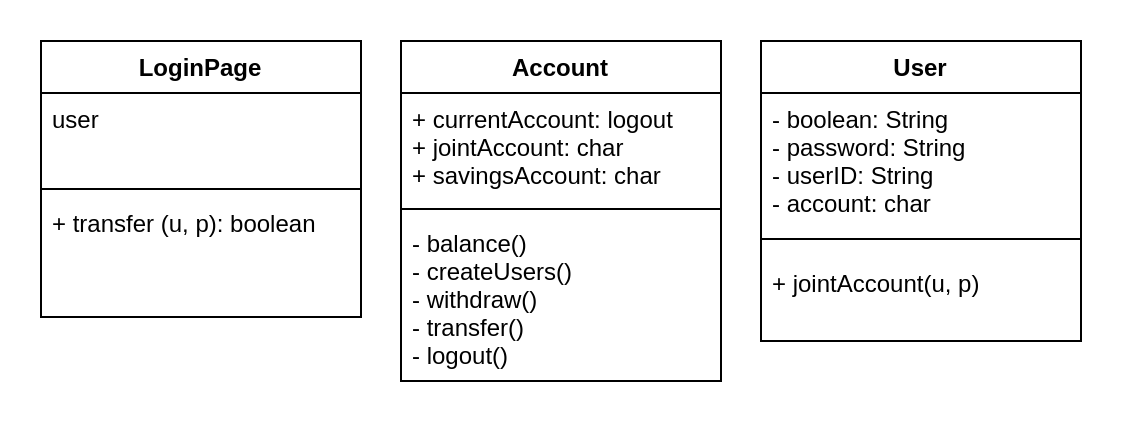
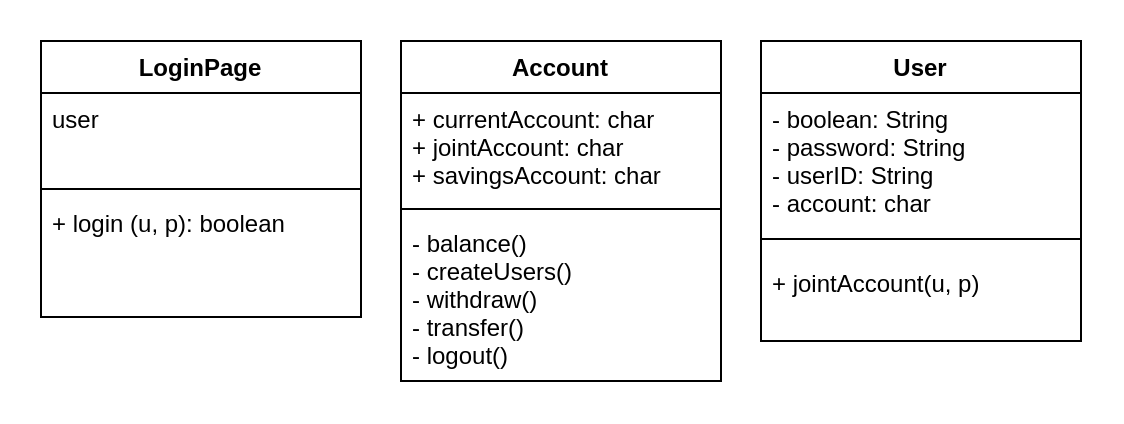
node "+ currentAccount: logout + jointAccount: char + savingsAccount: char": label "+ currentAccount: logout + jointAccount: char + savingsAccount: char" -> "+ currentAccount: char + jointAccount: char + savingsAccount: char"
node "+ transfer (u, p): boolean": label "+ transfer (u, p): boolean" -> "+ login (u, p): boolean"
